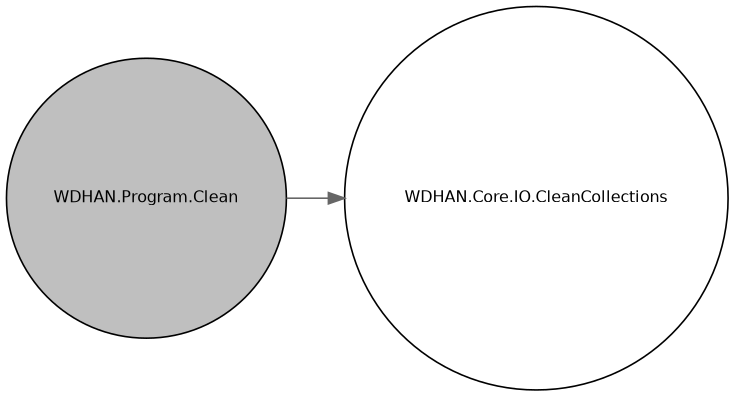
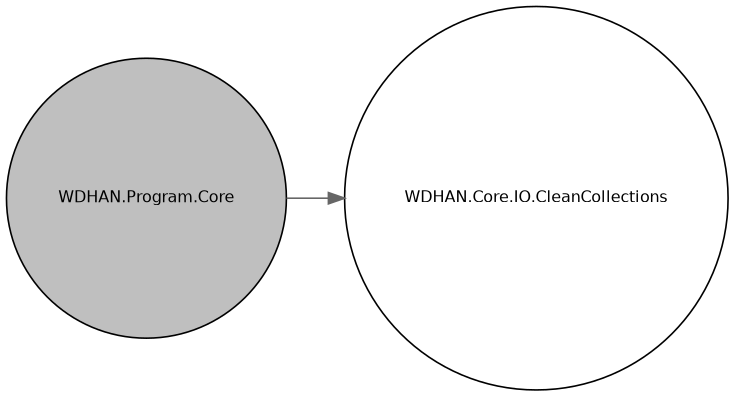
node "WDHAN.Program.Clean": label "WDHAN.Program.Clean" -> "WDHAN.Program.Core"
